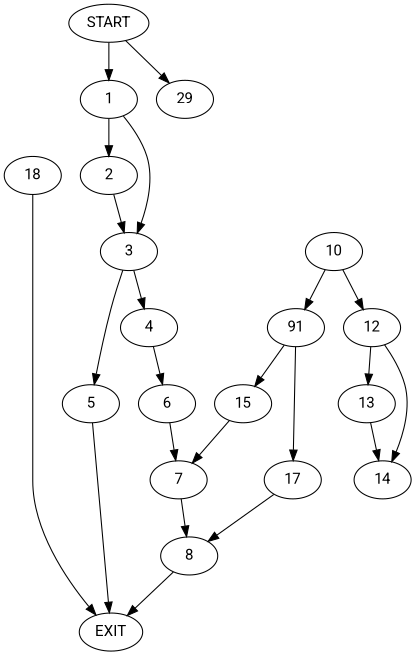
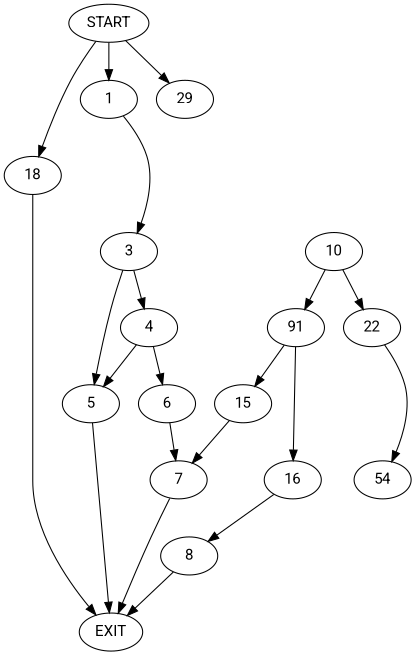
edge "START" -> "18": added
node "2": removed
node "12": label "12" -> "22"
edge "4" -> "5": added
node "13": removed
node "17": label "17" -> "16"
node "14": label "14" -> "54"
edge "7" -> "8": now "7" -> "EXIT"
